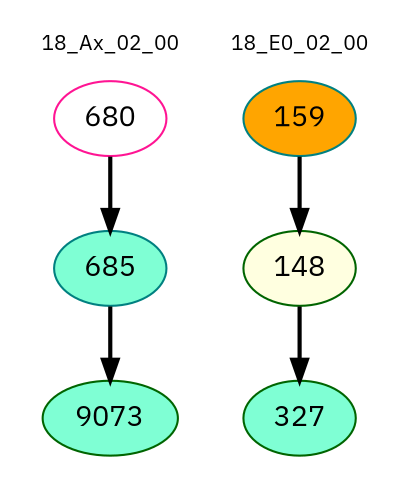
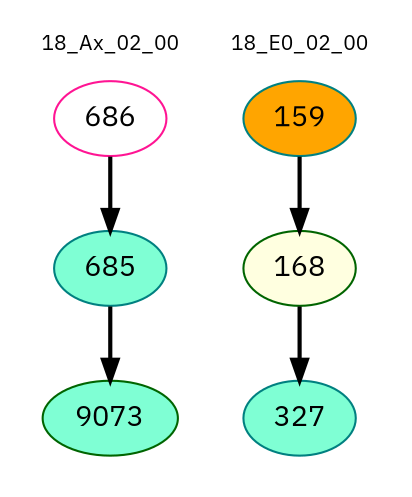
node "680": label "680" -> "686"
node "148": label "148" -> "168"
node "327": color darkgreen -> teal
